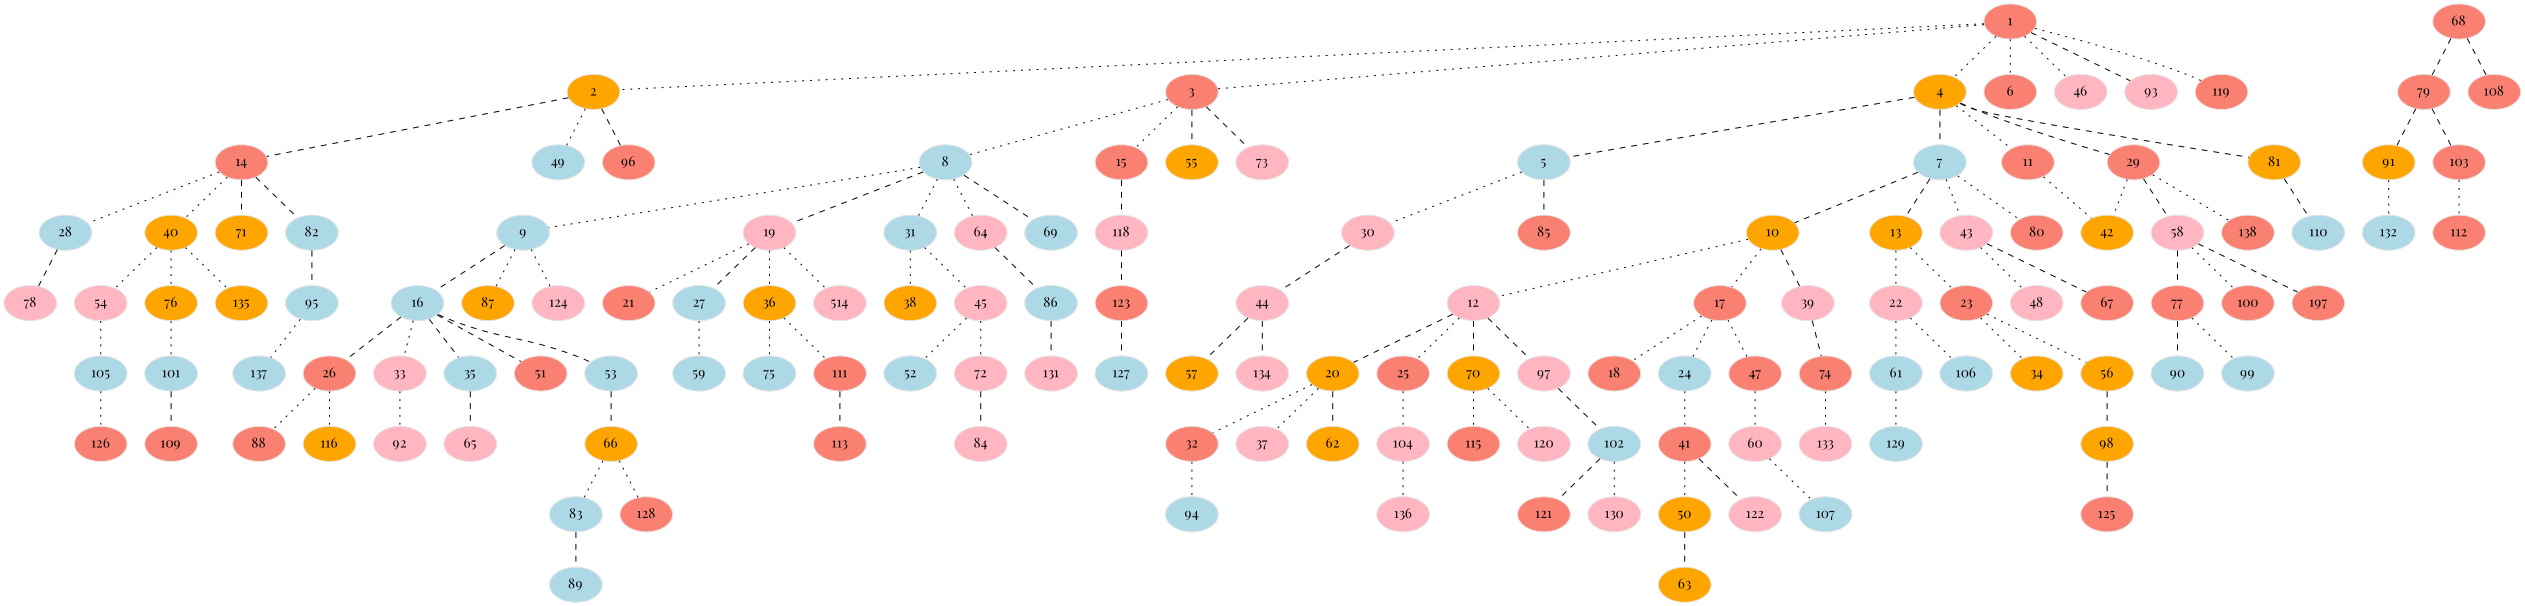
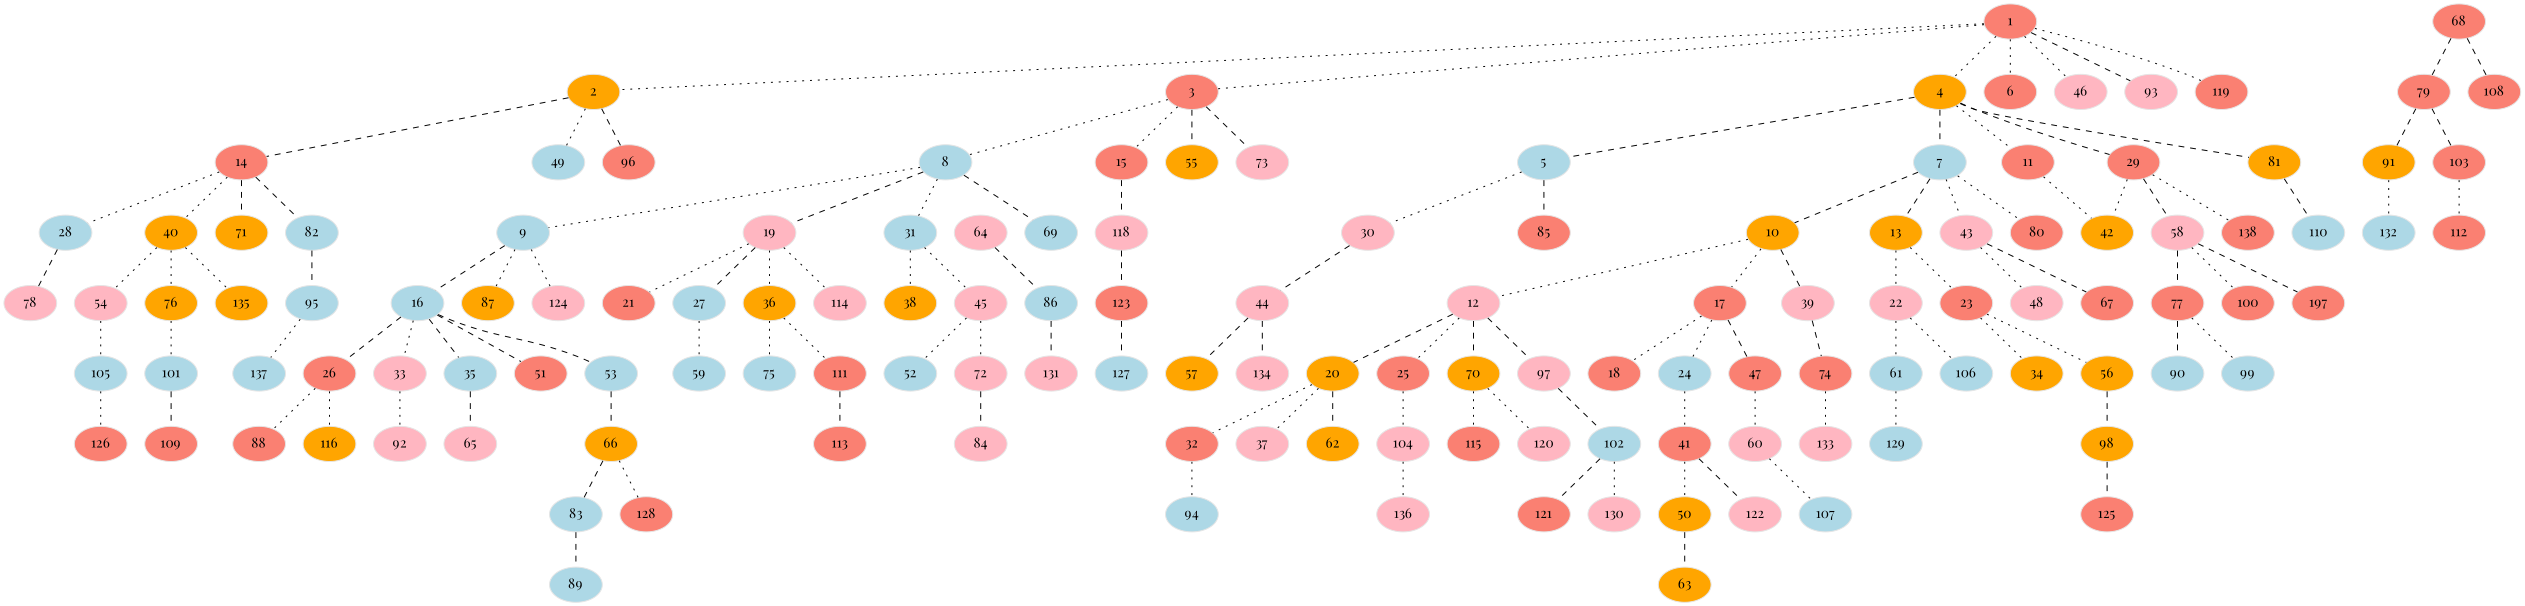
edge "8" -- "64": removed
node "514": label "514" -> "114"
edge "17" -- "47": style dotted -> dashed
edge "66" -- "83": style dotted -> dashed
